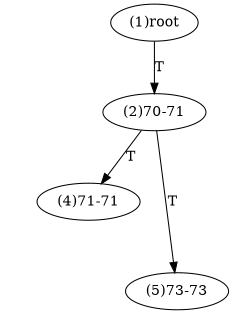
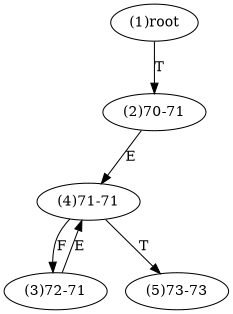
edge "(2)70-71" -> "(4)71-71": label "T" -> "E"
edge "(2)70-71" -> "(5)73-73": now "(4)71-71" -> "(5)73-73"
node "(3)72-71": added
